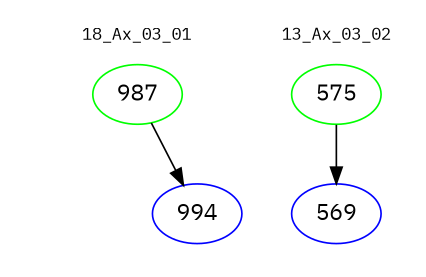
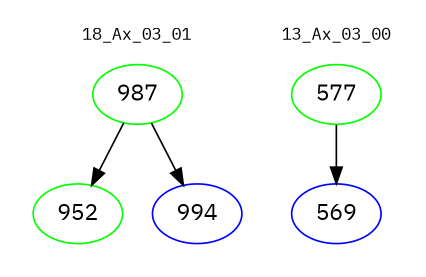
cluster "13_Ax_03_02": label "13_Ax_03_02" -> "13_Ax_03_00"
node "575": label "575" -> "577"
node "952": added
